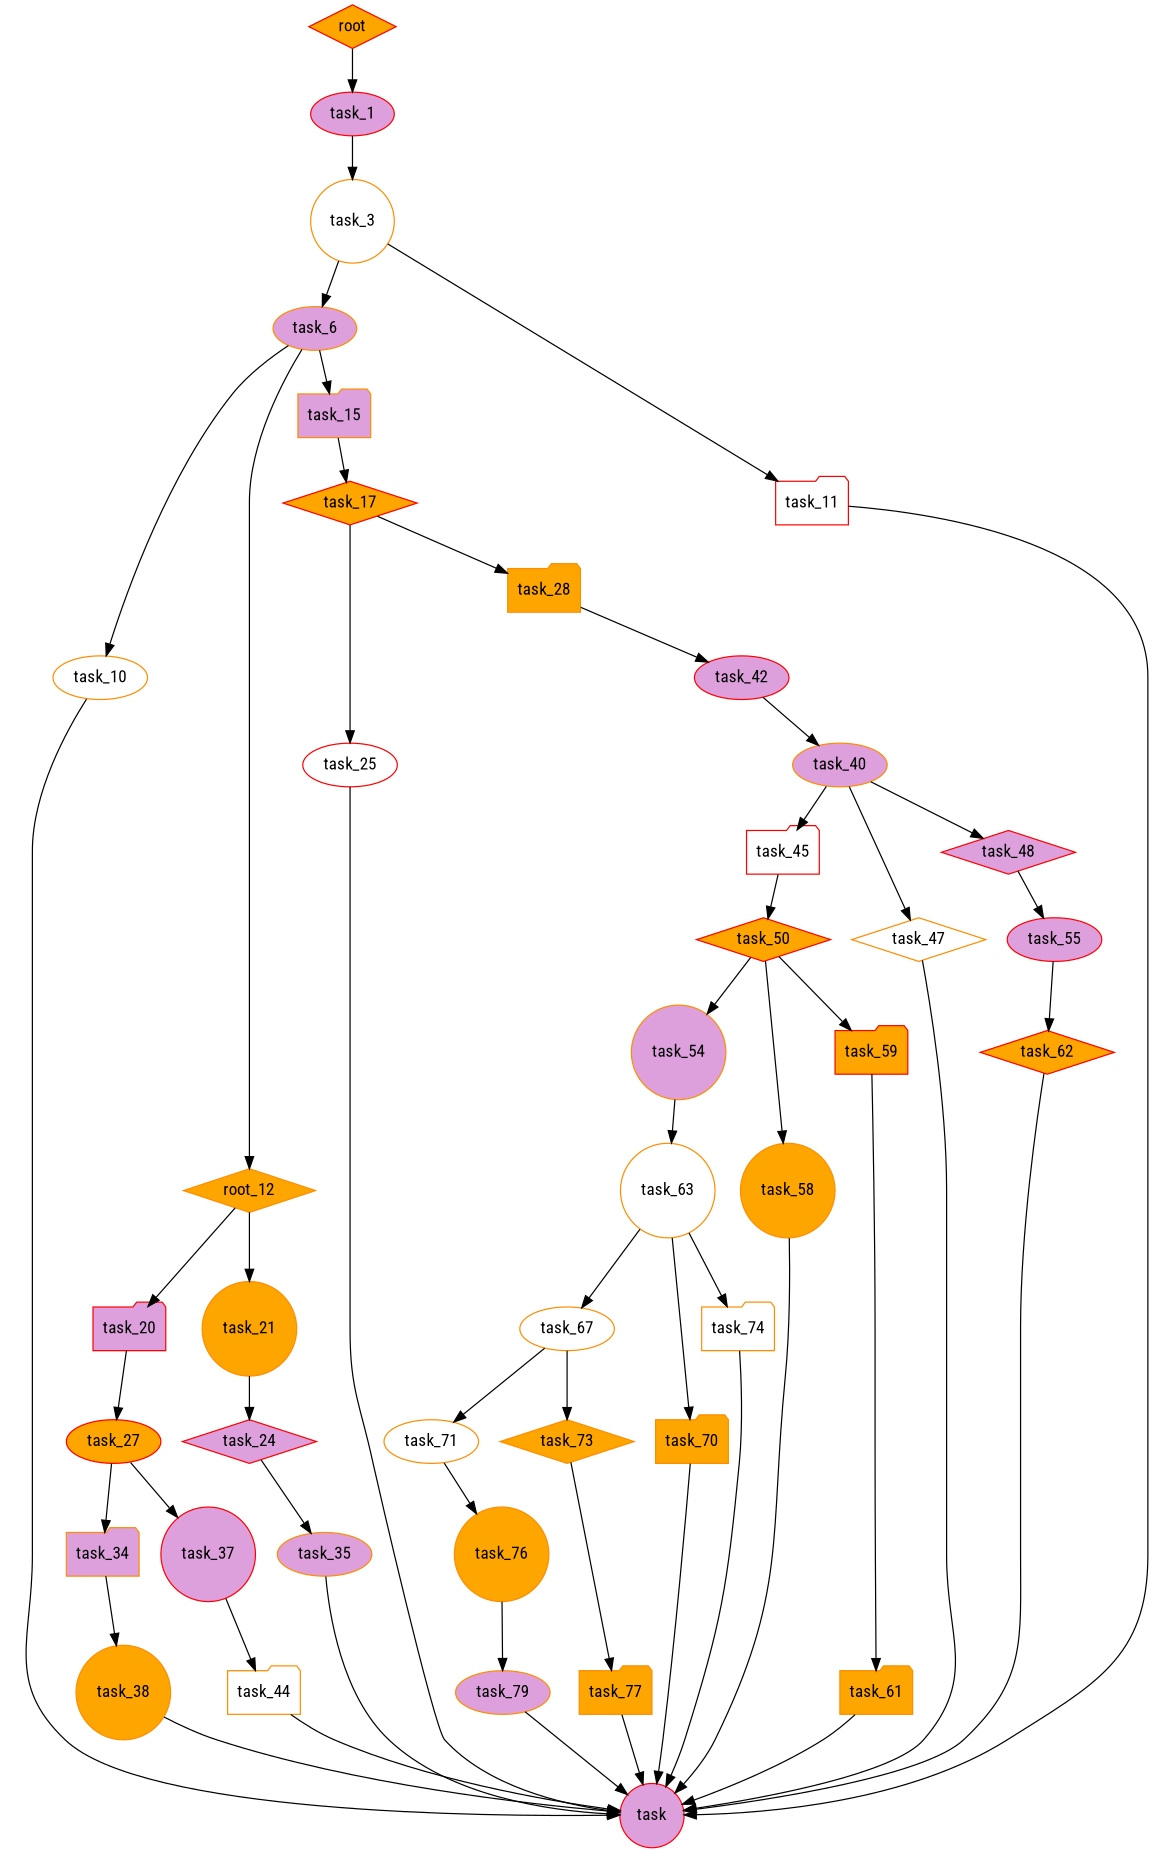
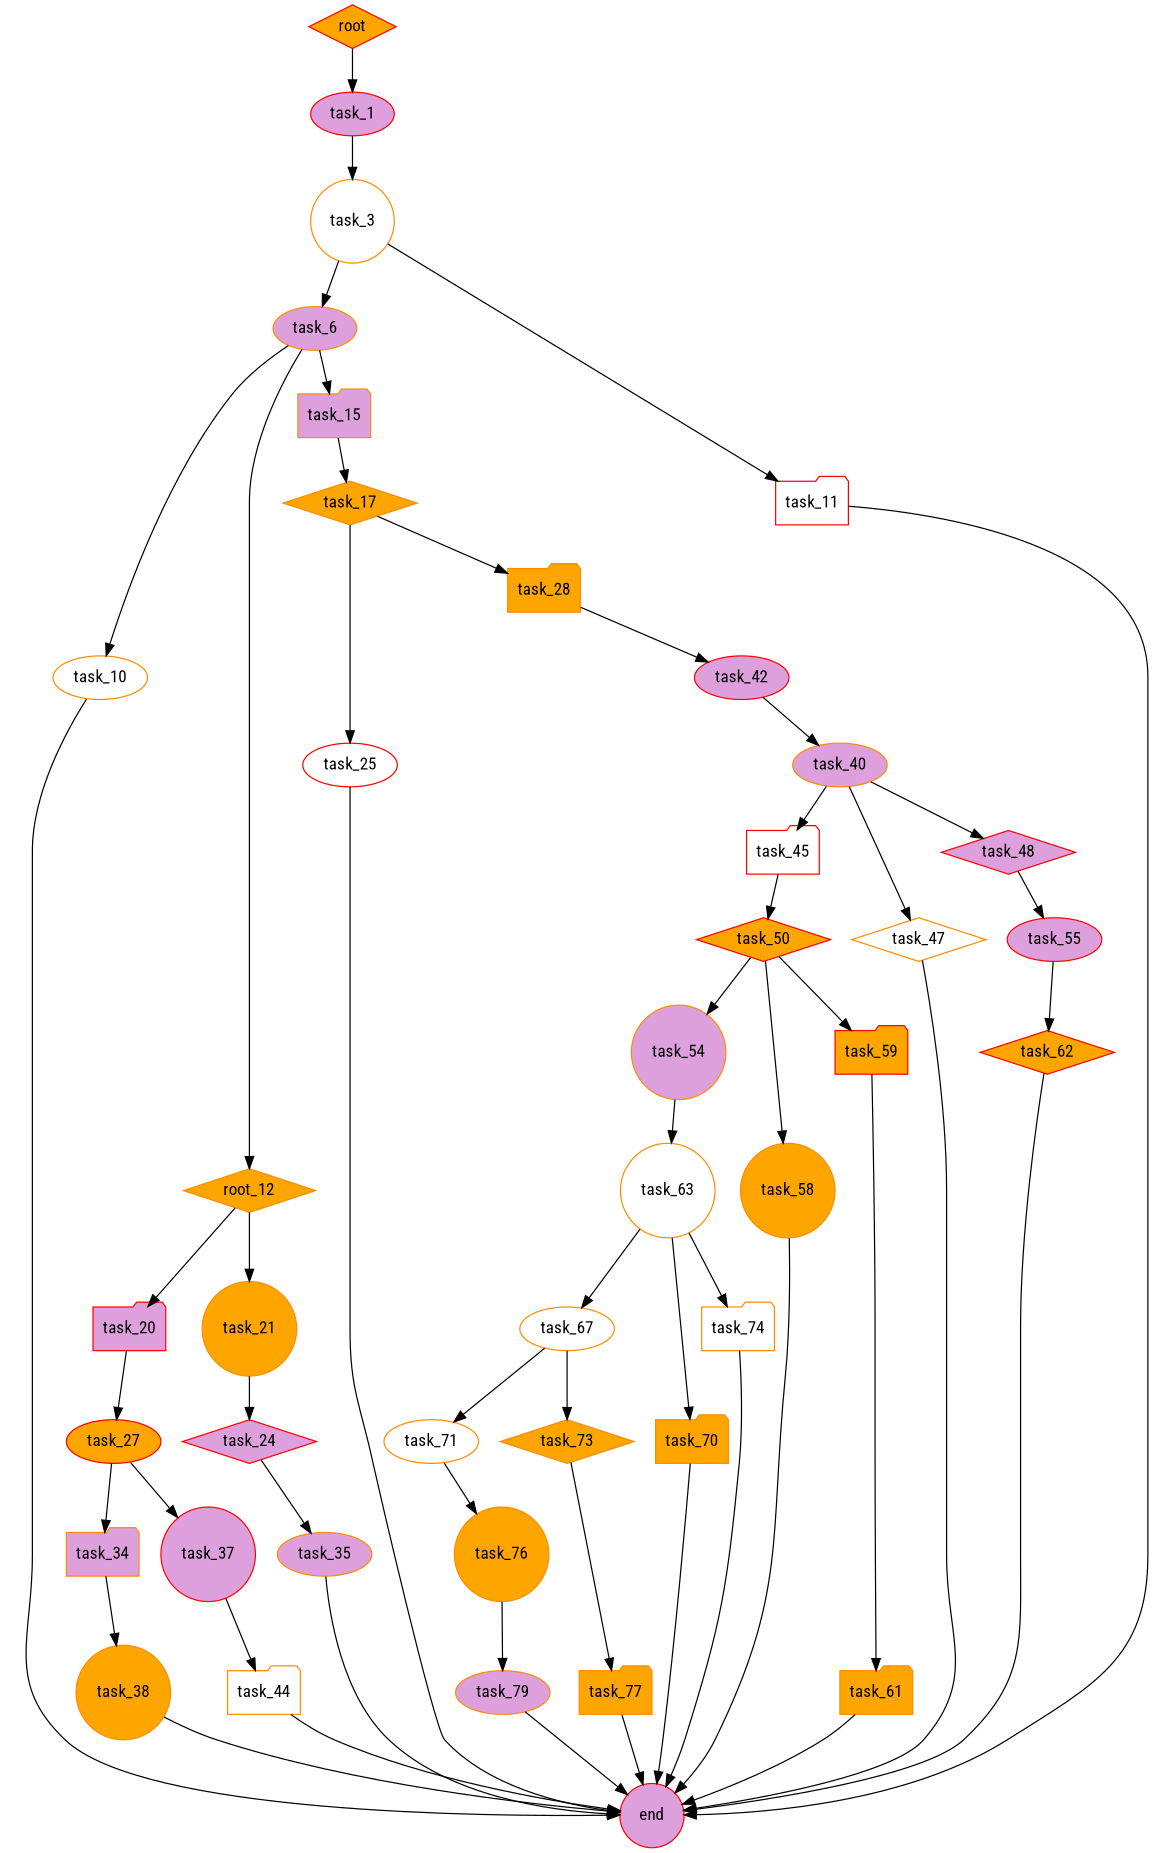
node "task_17": color red -> darkorange
node "task": label "task" -> "end"
